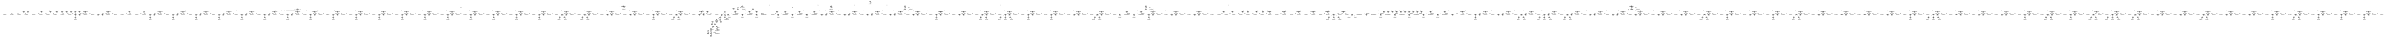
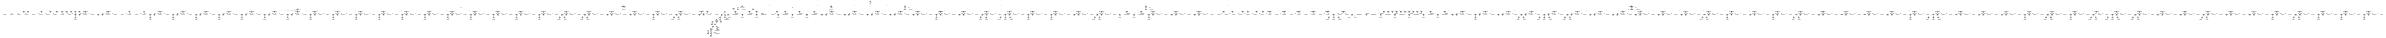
node "533:534 SgCtorInitializerList !isForward 0 0x10a518650": added
